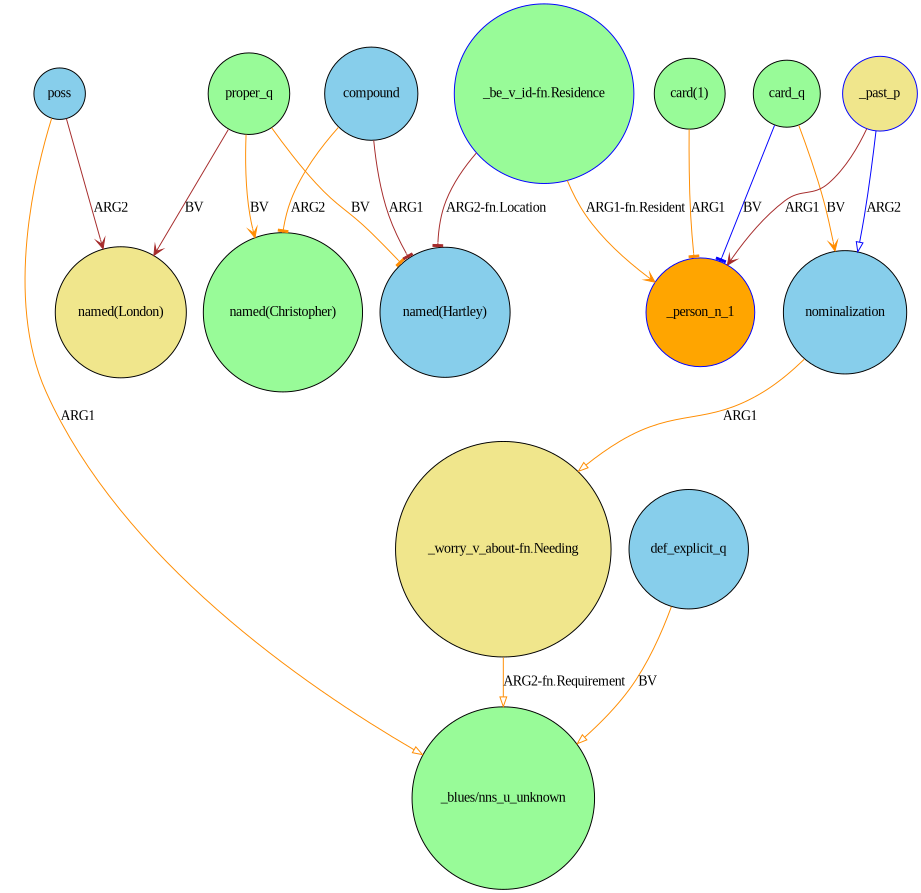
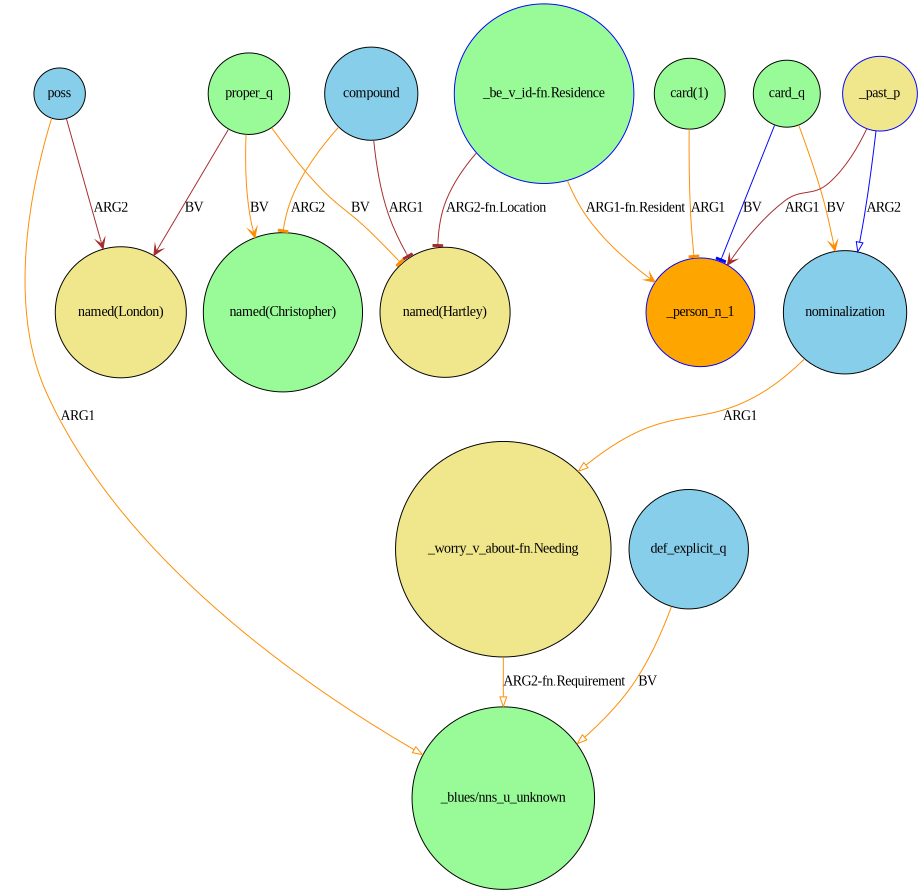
node "named(Hartley)": fillcolor skyblue -> khaki
